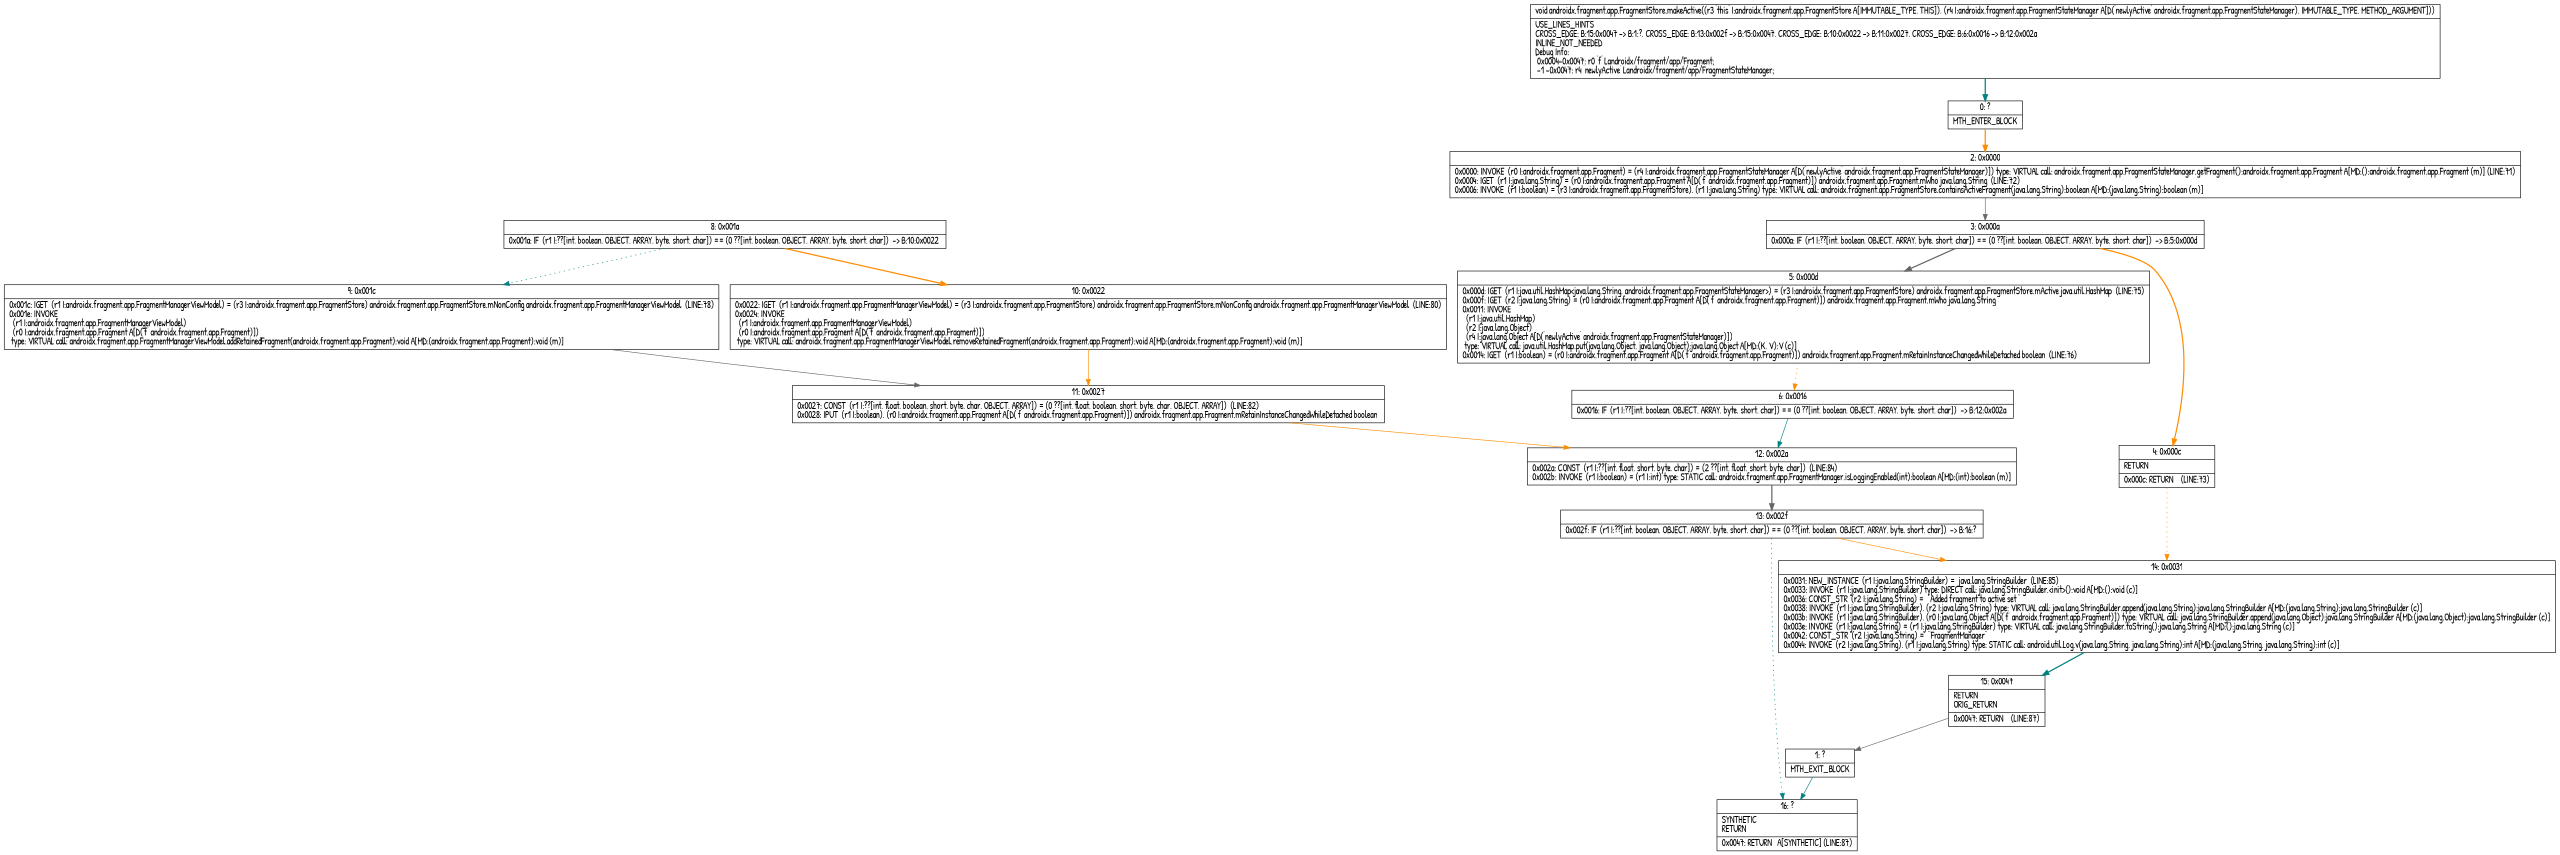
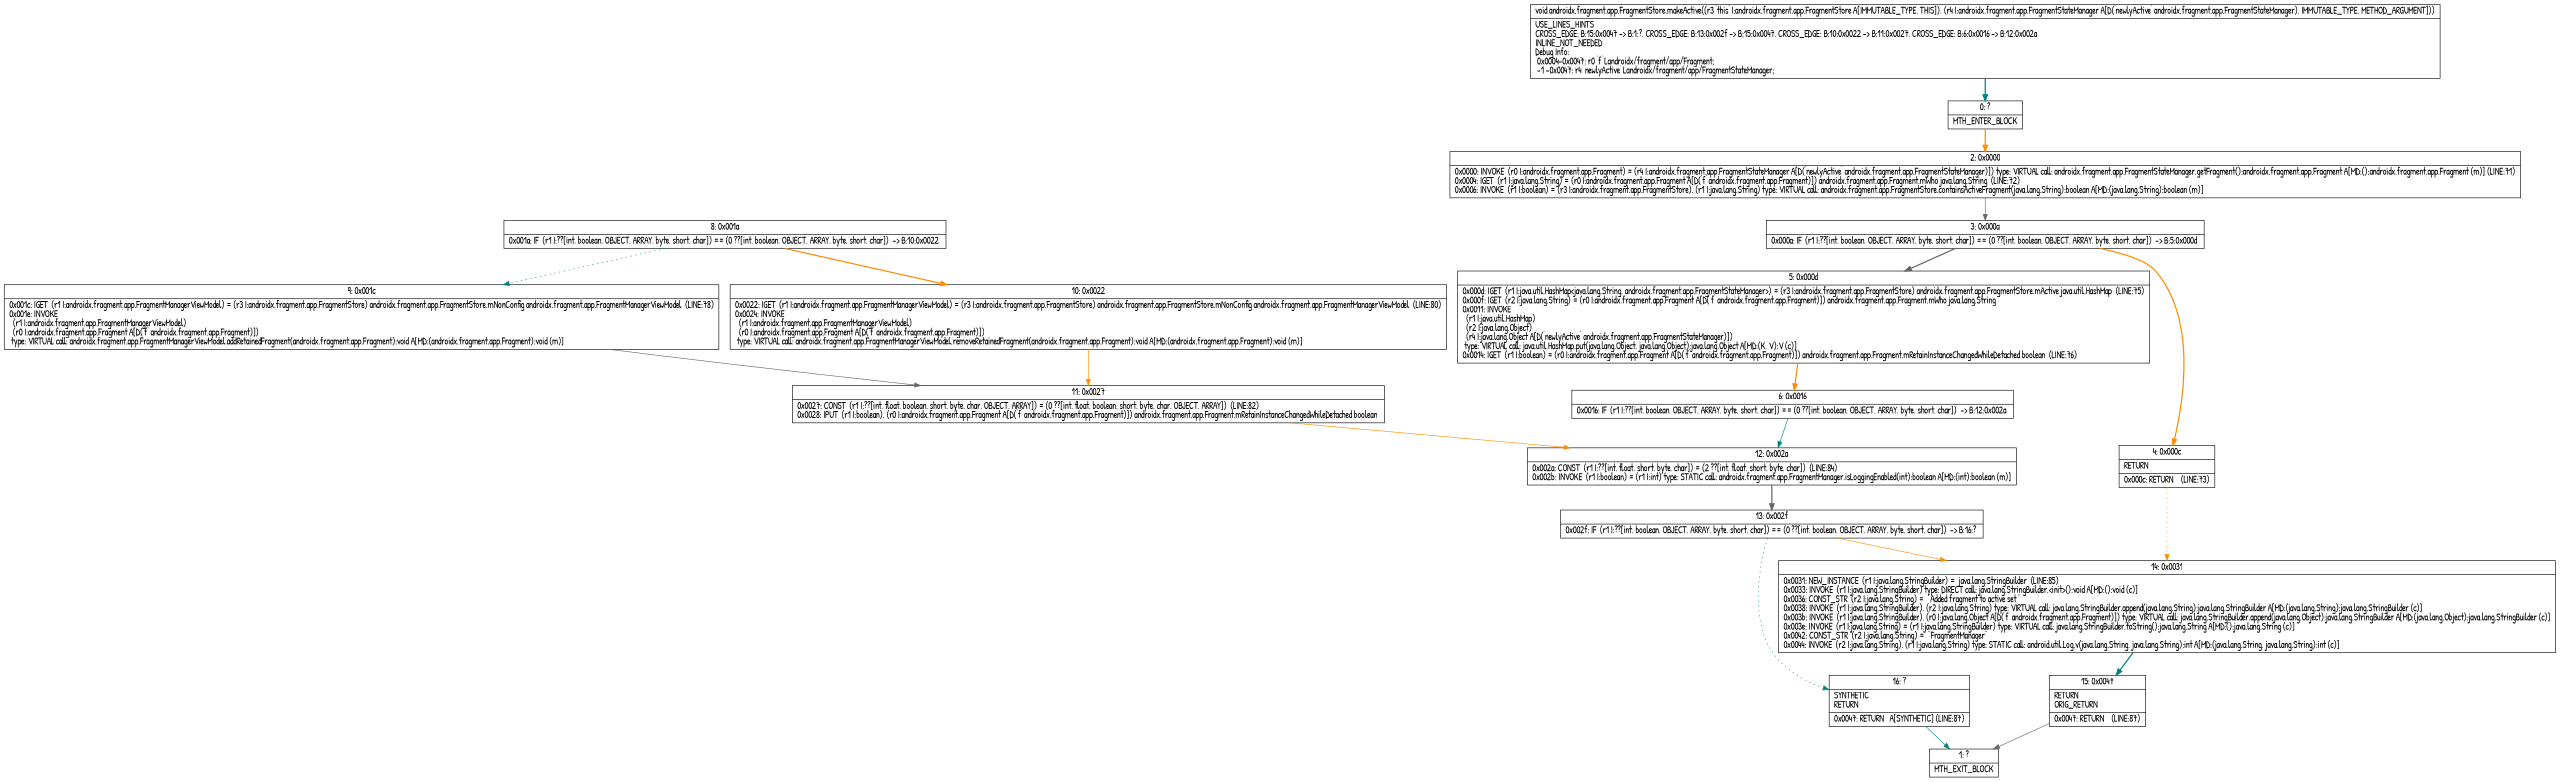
edge "5: 0x000d" -> "6: 0x0016": style dotted -> bold
edge "1: ?" -> "16: ?": reversed
